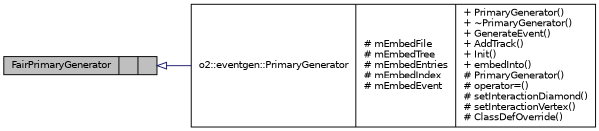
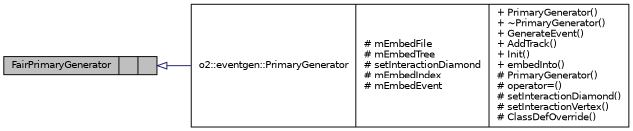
node "o2::eventgen::PrimaryGenerator": text "# mEmbedEntries" -> "# setInteractionDiamond"
